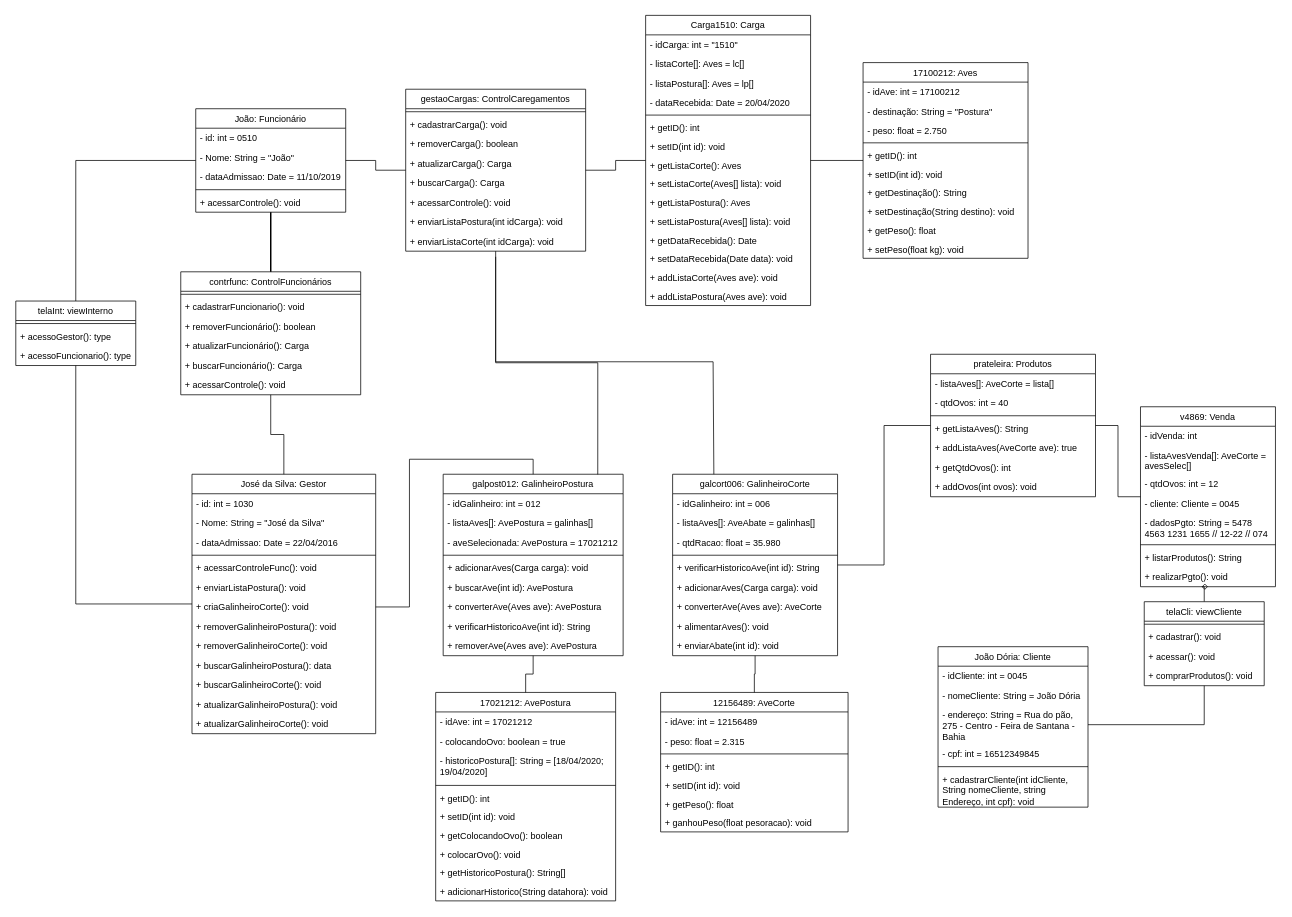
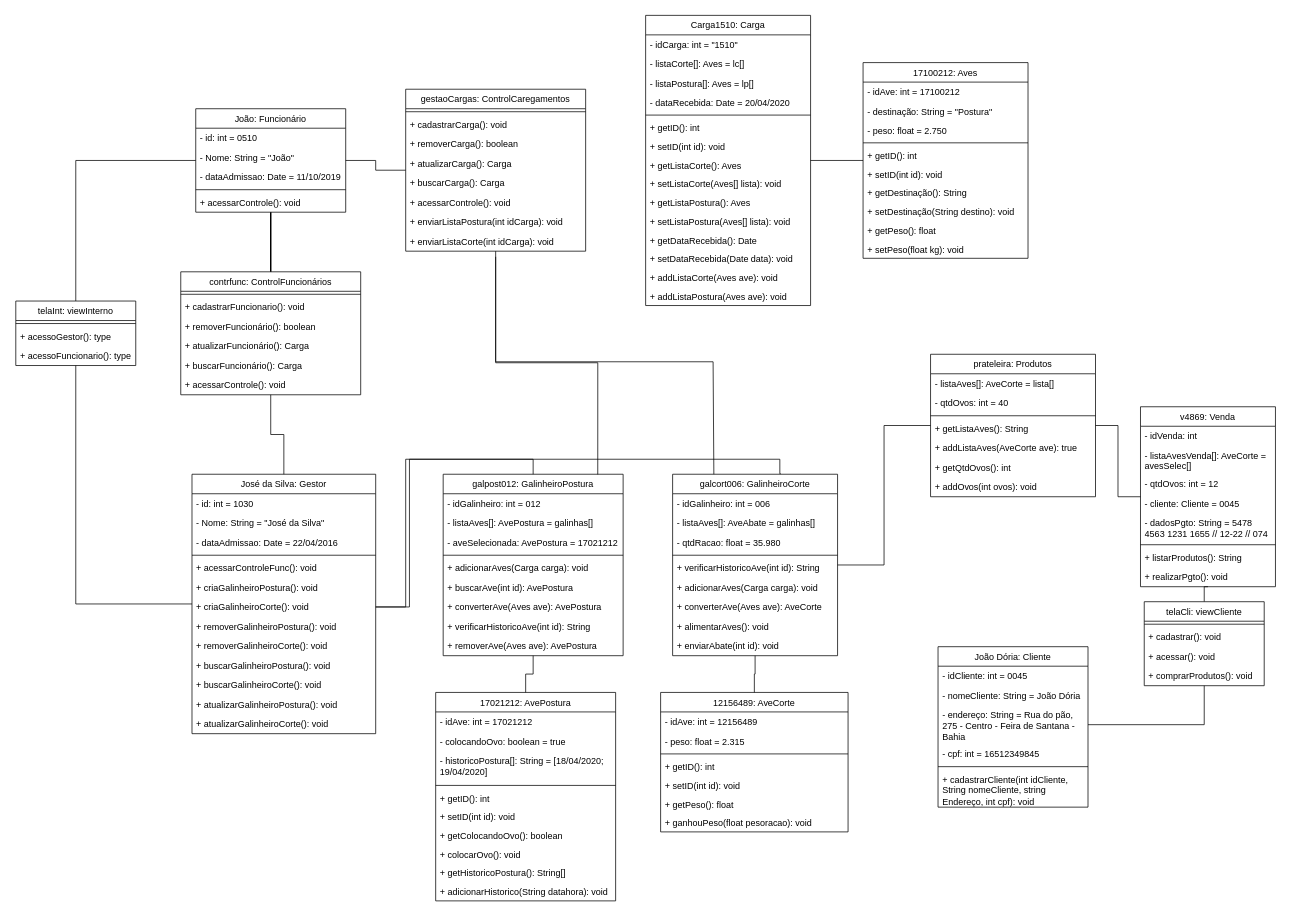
edge "Carga1510: Carga" -- "gestaoCargas: ControlCaregamentos": removed
edge "galcort006: GalinheiroCorte" -- "+ criaGalinheiroCorte(): void": added
node "+ enviarListaPostura(): void": label "+ enviarListaPostura(): void" -> "+ criaGalinheiroPostura(): void"
edge "telaCli: viewCliente" -> "v4869: Venda": arrowhead diamond -> none
node "+ buscarGalinheiroPostura(): data": label "+ buscarGalinheiroPostura(): data" -> "+ buscarGalinheiroPostura(): void"
